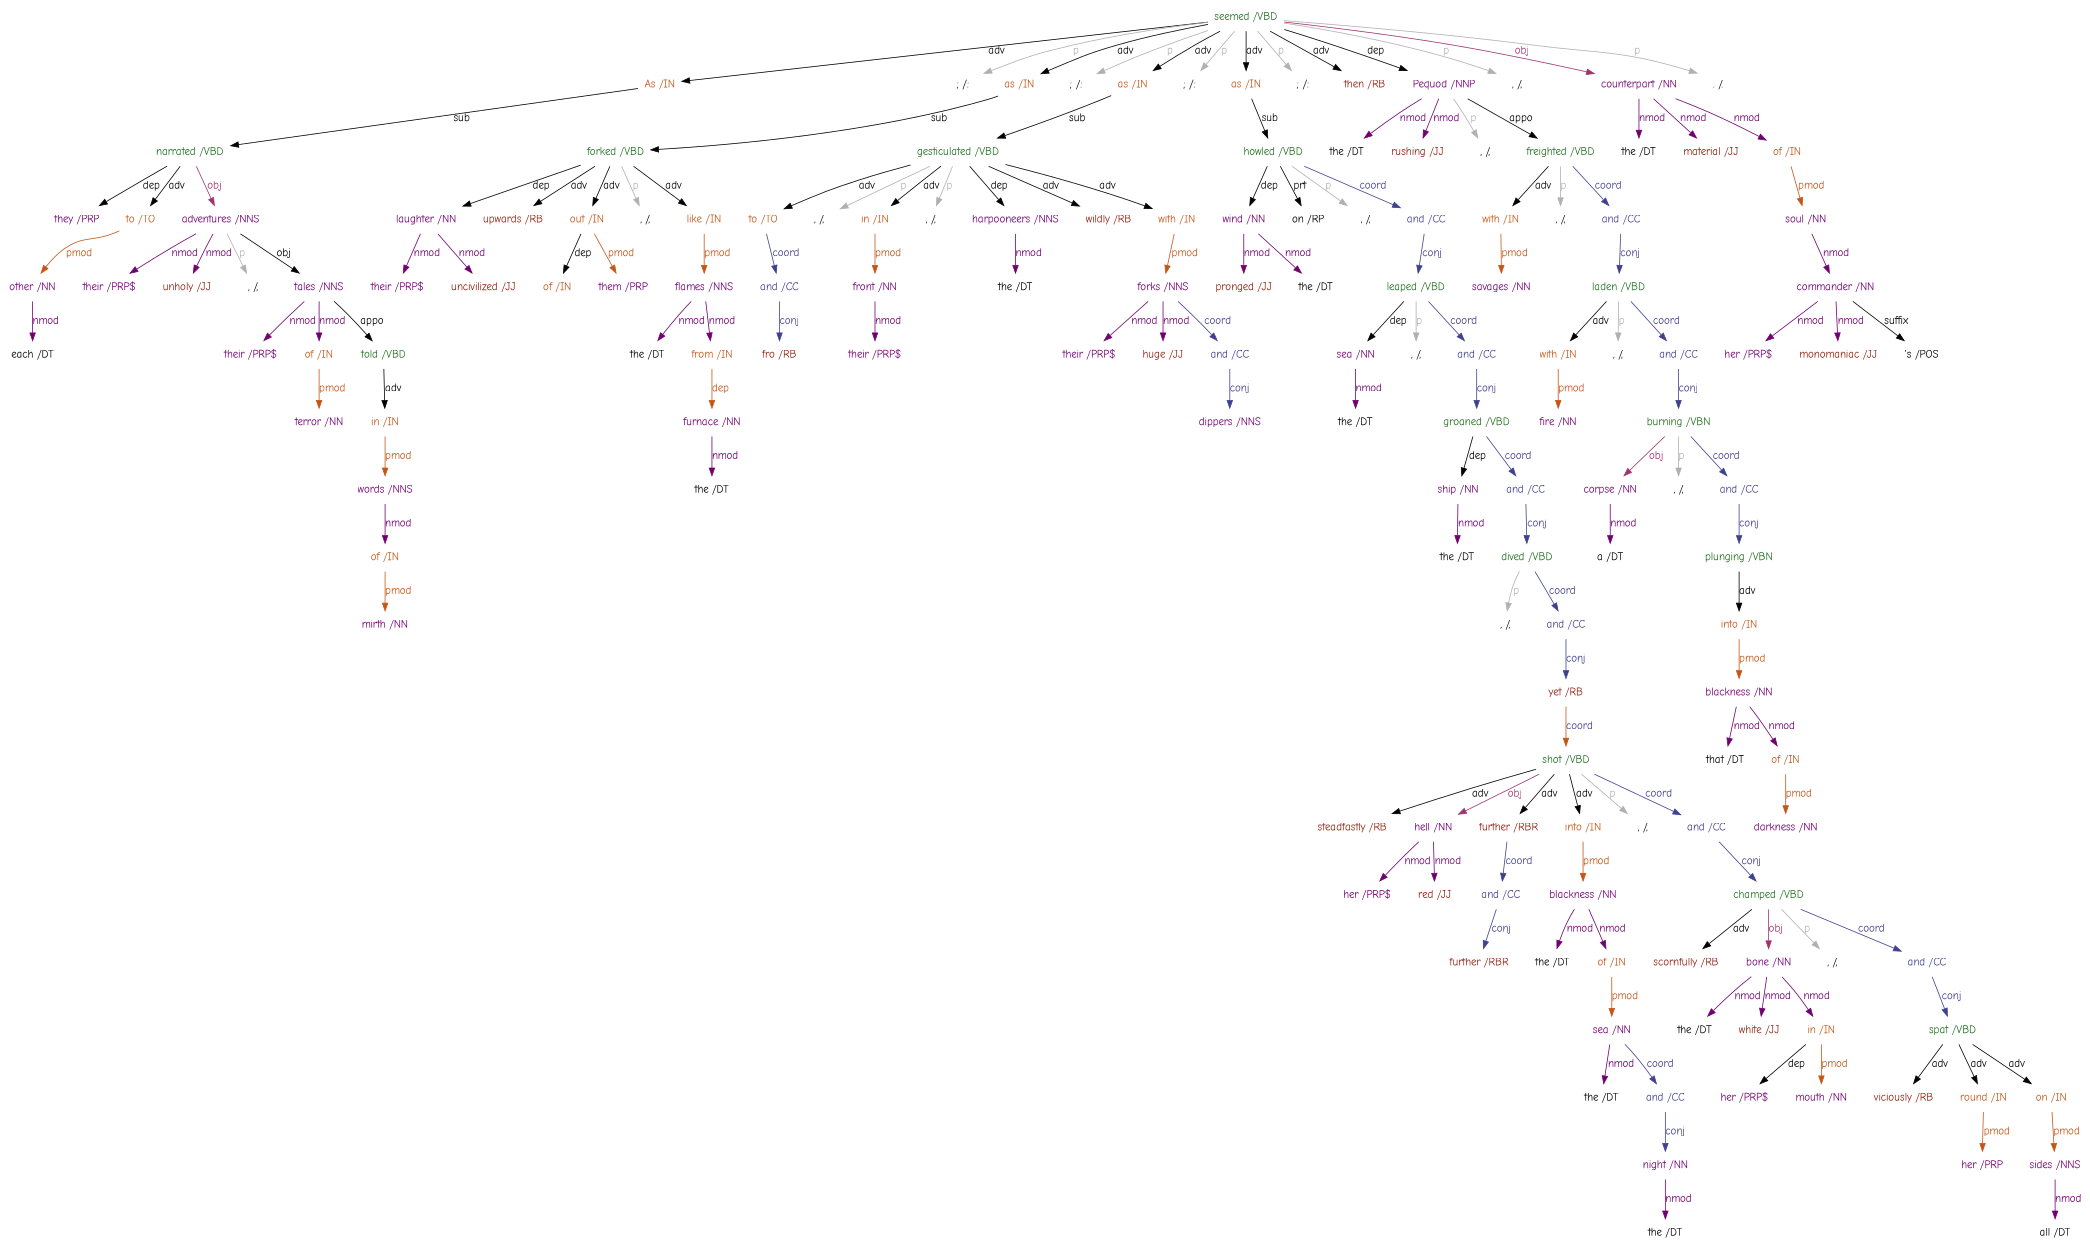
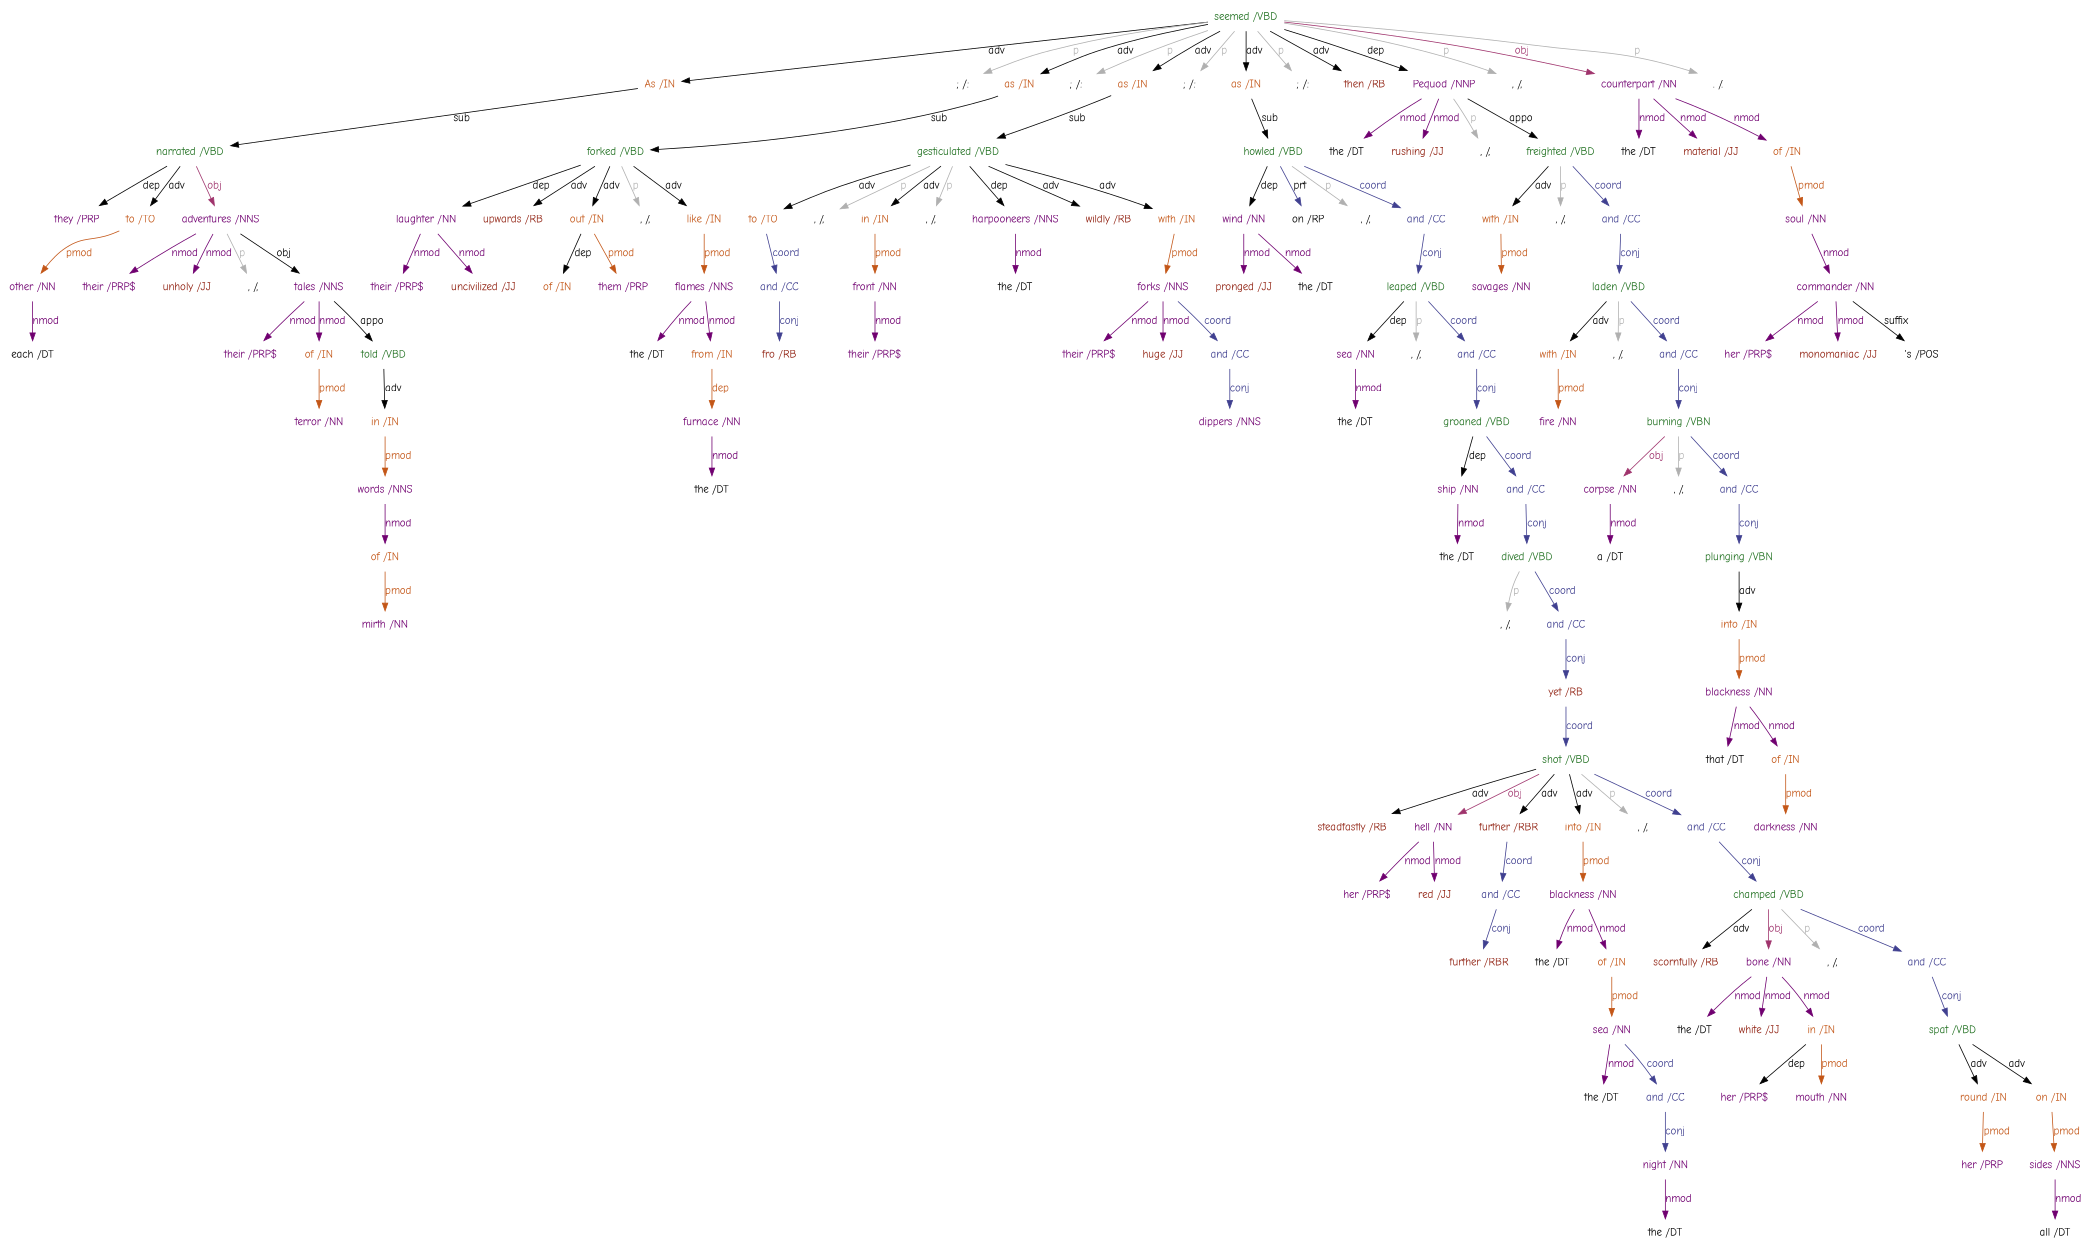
edge "howled /VBD" -> "on /RP": color black -> #404090
edge "yet /RB" -> "shot /VBD": color #c35617 -> #404090
node "viciously /RB": removed
